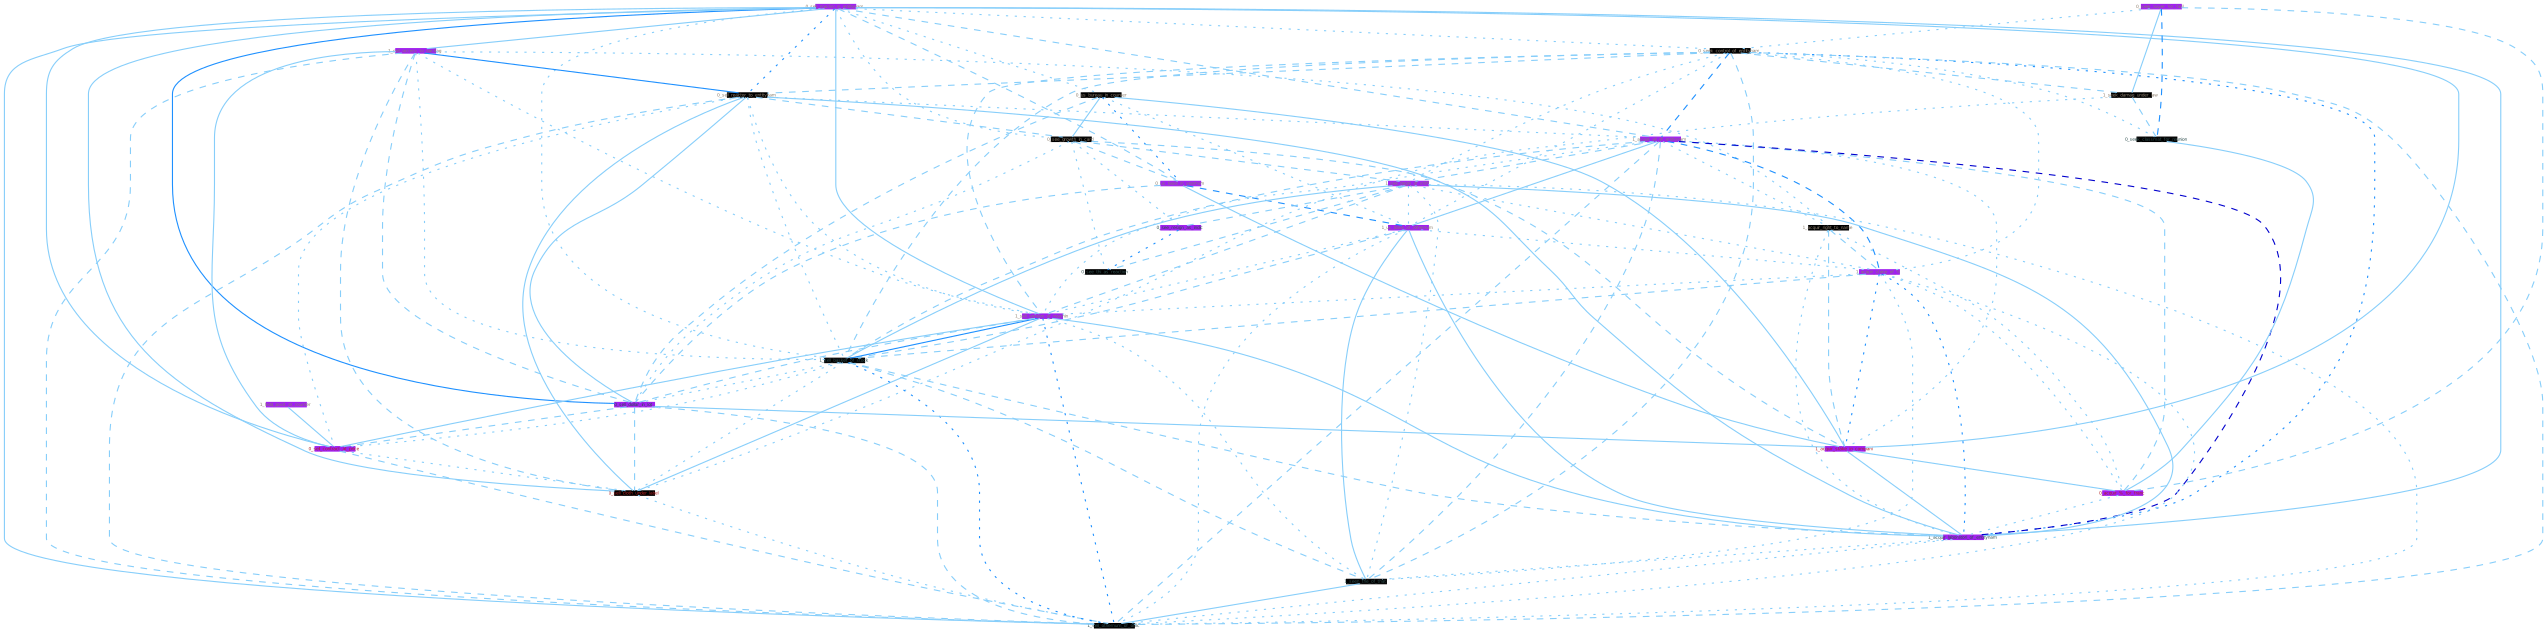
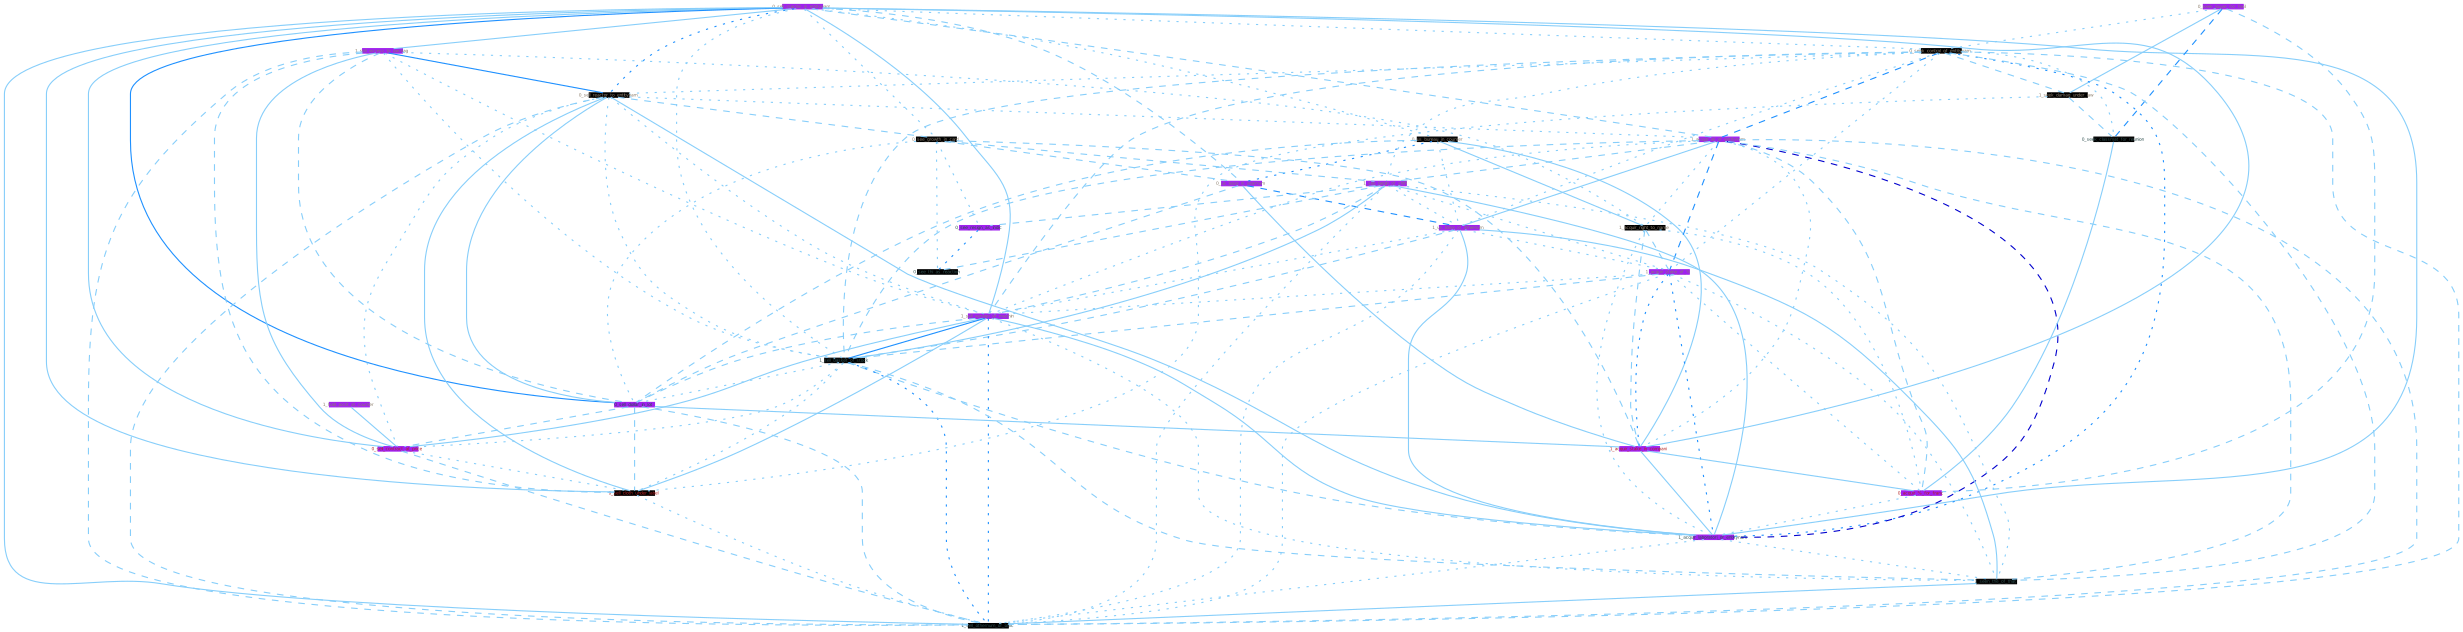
edge "0_seek_control_of_entitynam" -- "0_sell_reactor_to_entitynam": style dashed -> dotted
edge "0_us_bureau_in_counter" -- "0_see_growth_in_card": now "0_us_bureau_in_counter" -- "1_acquir_right_to_name"
